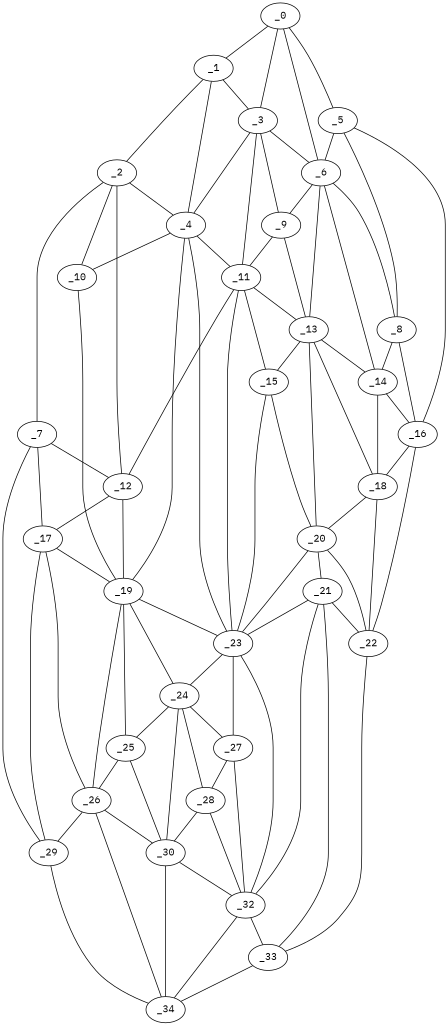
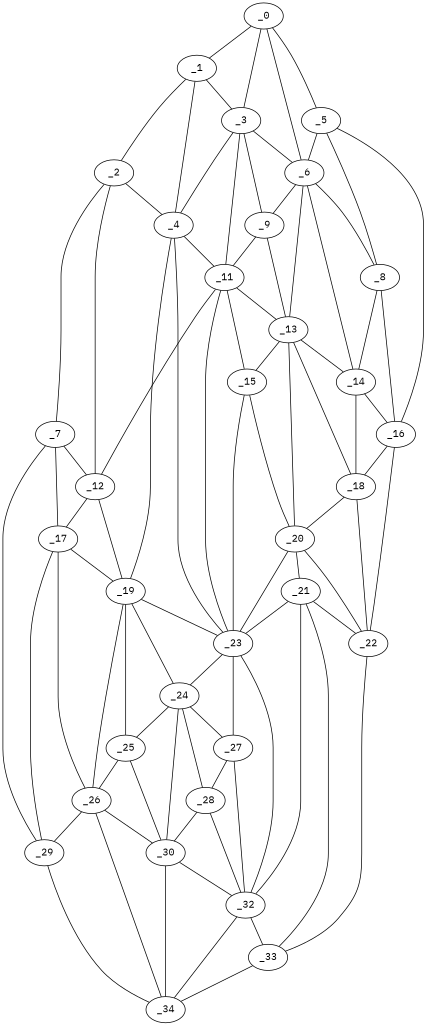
node "_10": removed
